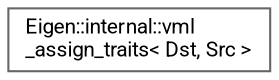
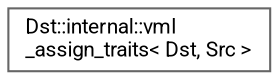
node "Eigen::internal::vml _assign_traits< Dst, Src >": label "Eigen::internal::vml _assign_traits< Dst, Src >" -> "Dst::internal::vml _assign_traits< Dst, Src >"
